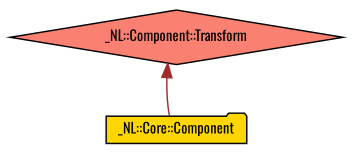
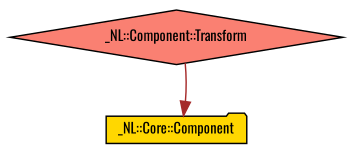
edge "_NL::Core::Component" -> "_NL::Component::Transform": reversed
